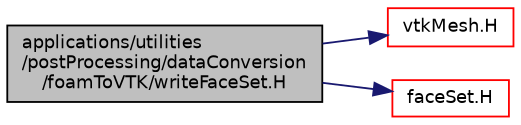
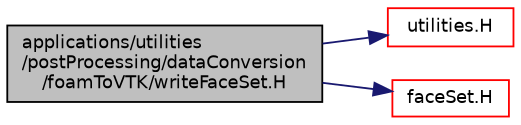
node "vtkMesh.H": label "vtkMesh.H" -> "utilities.H"
